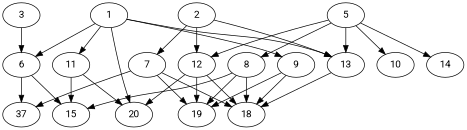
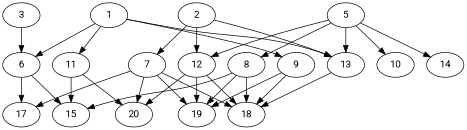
edge "1" -> "20": now "7" -> "20"
node "37": label "37" -> "17"
